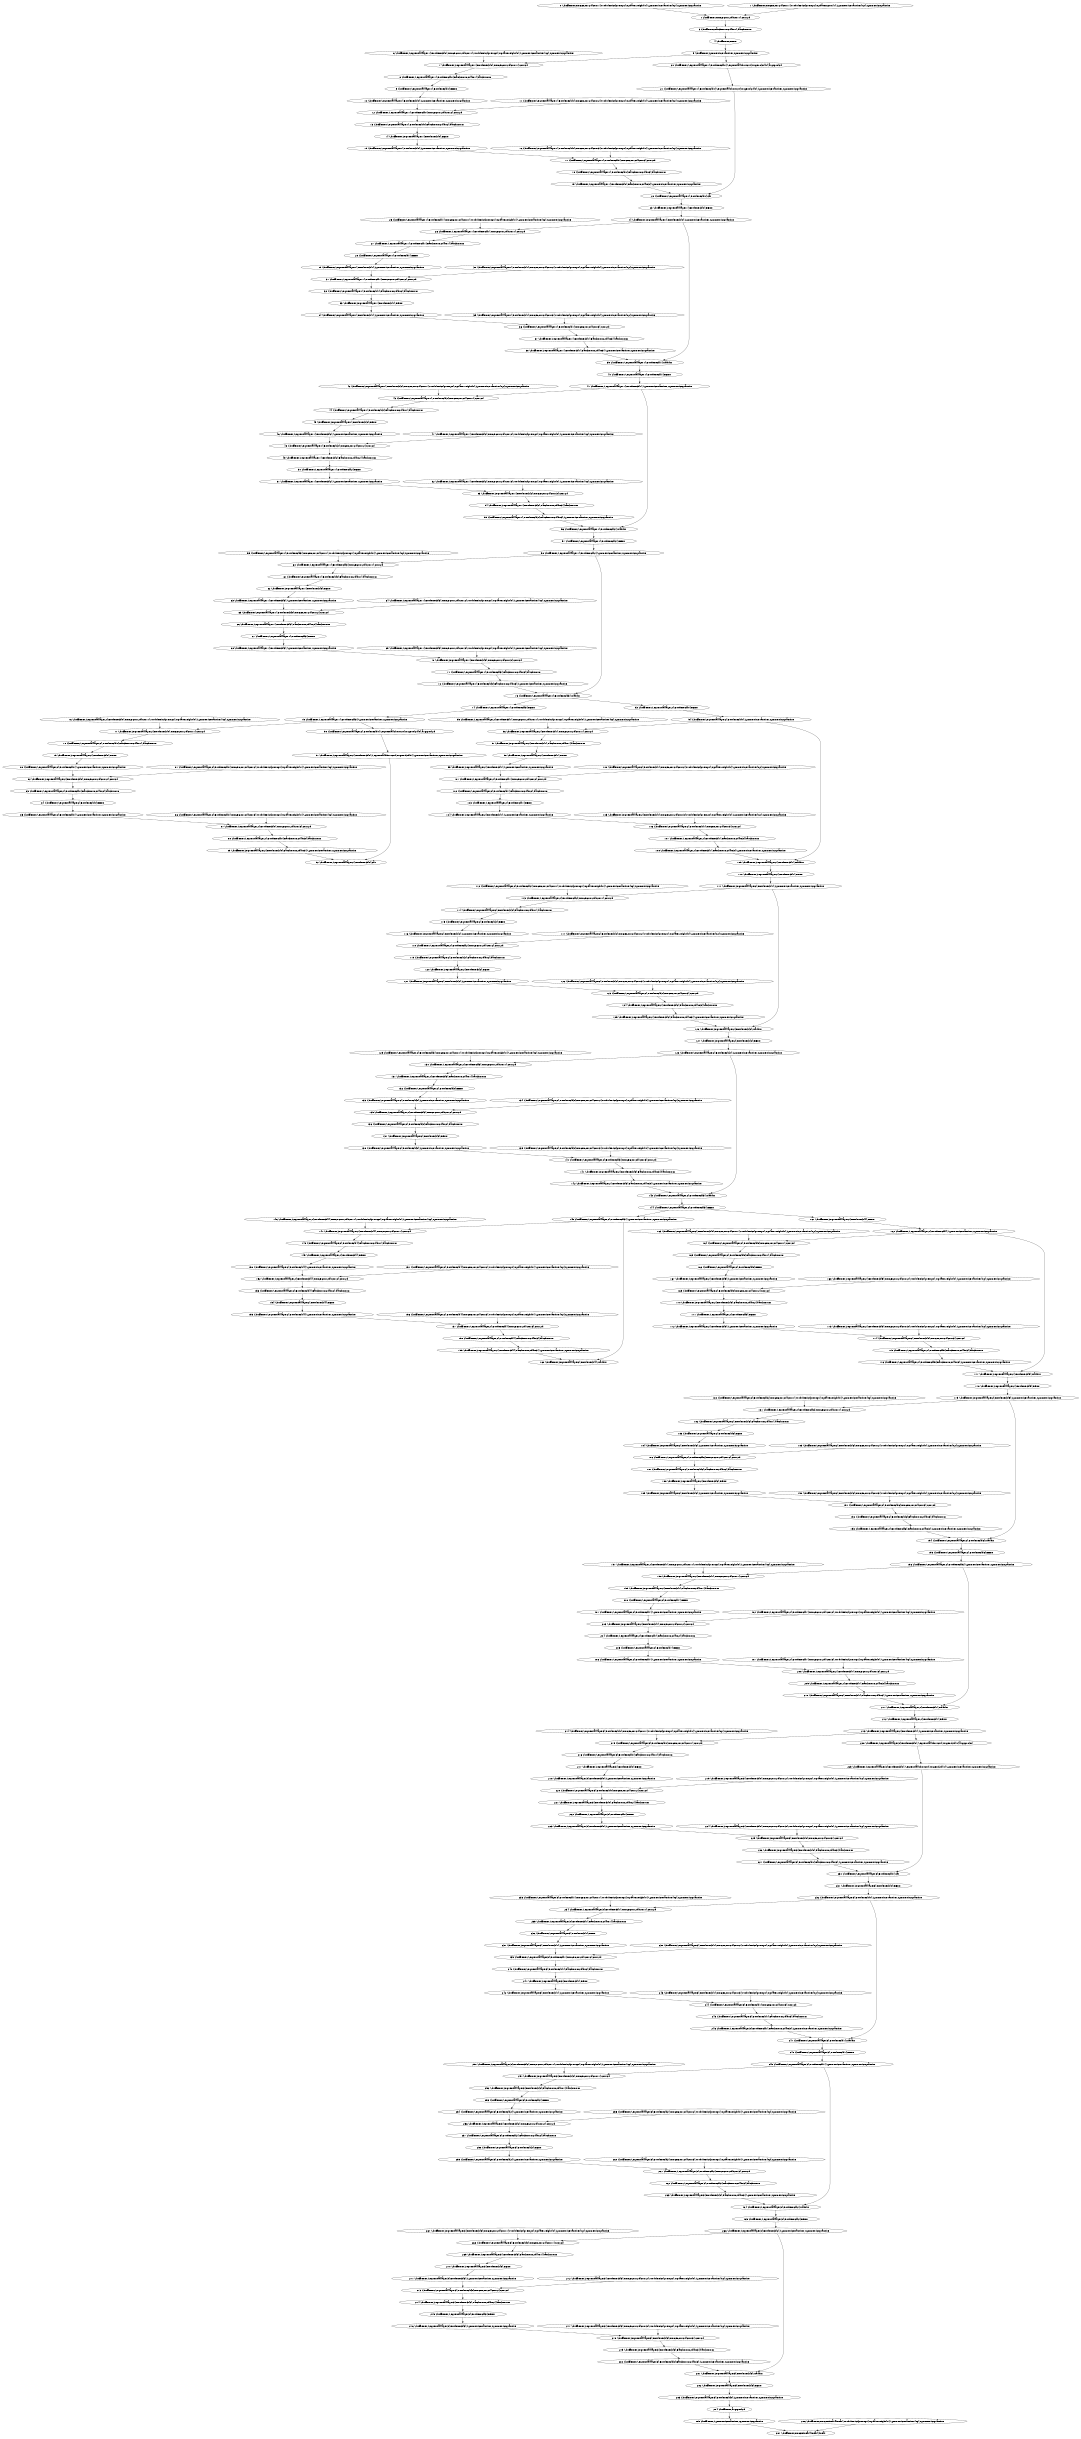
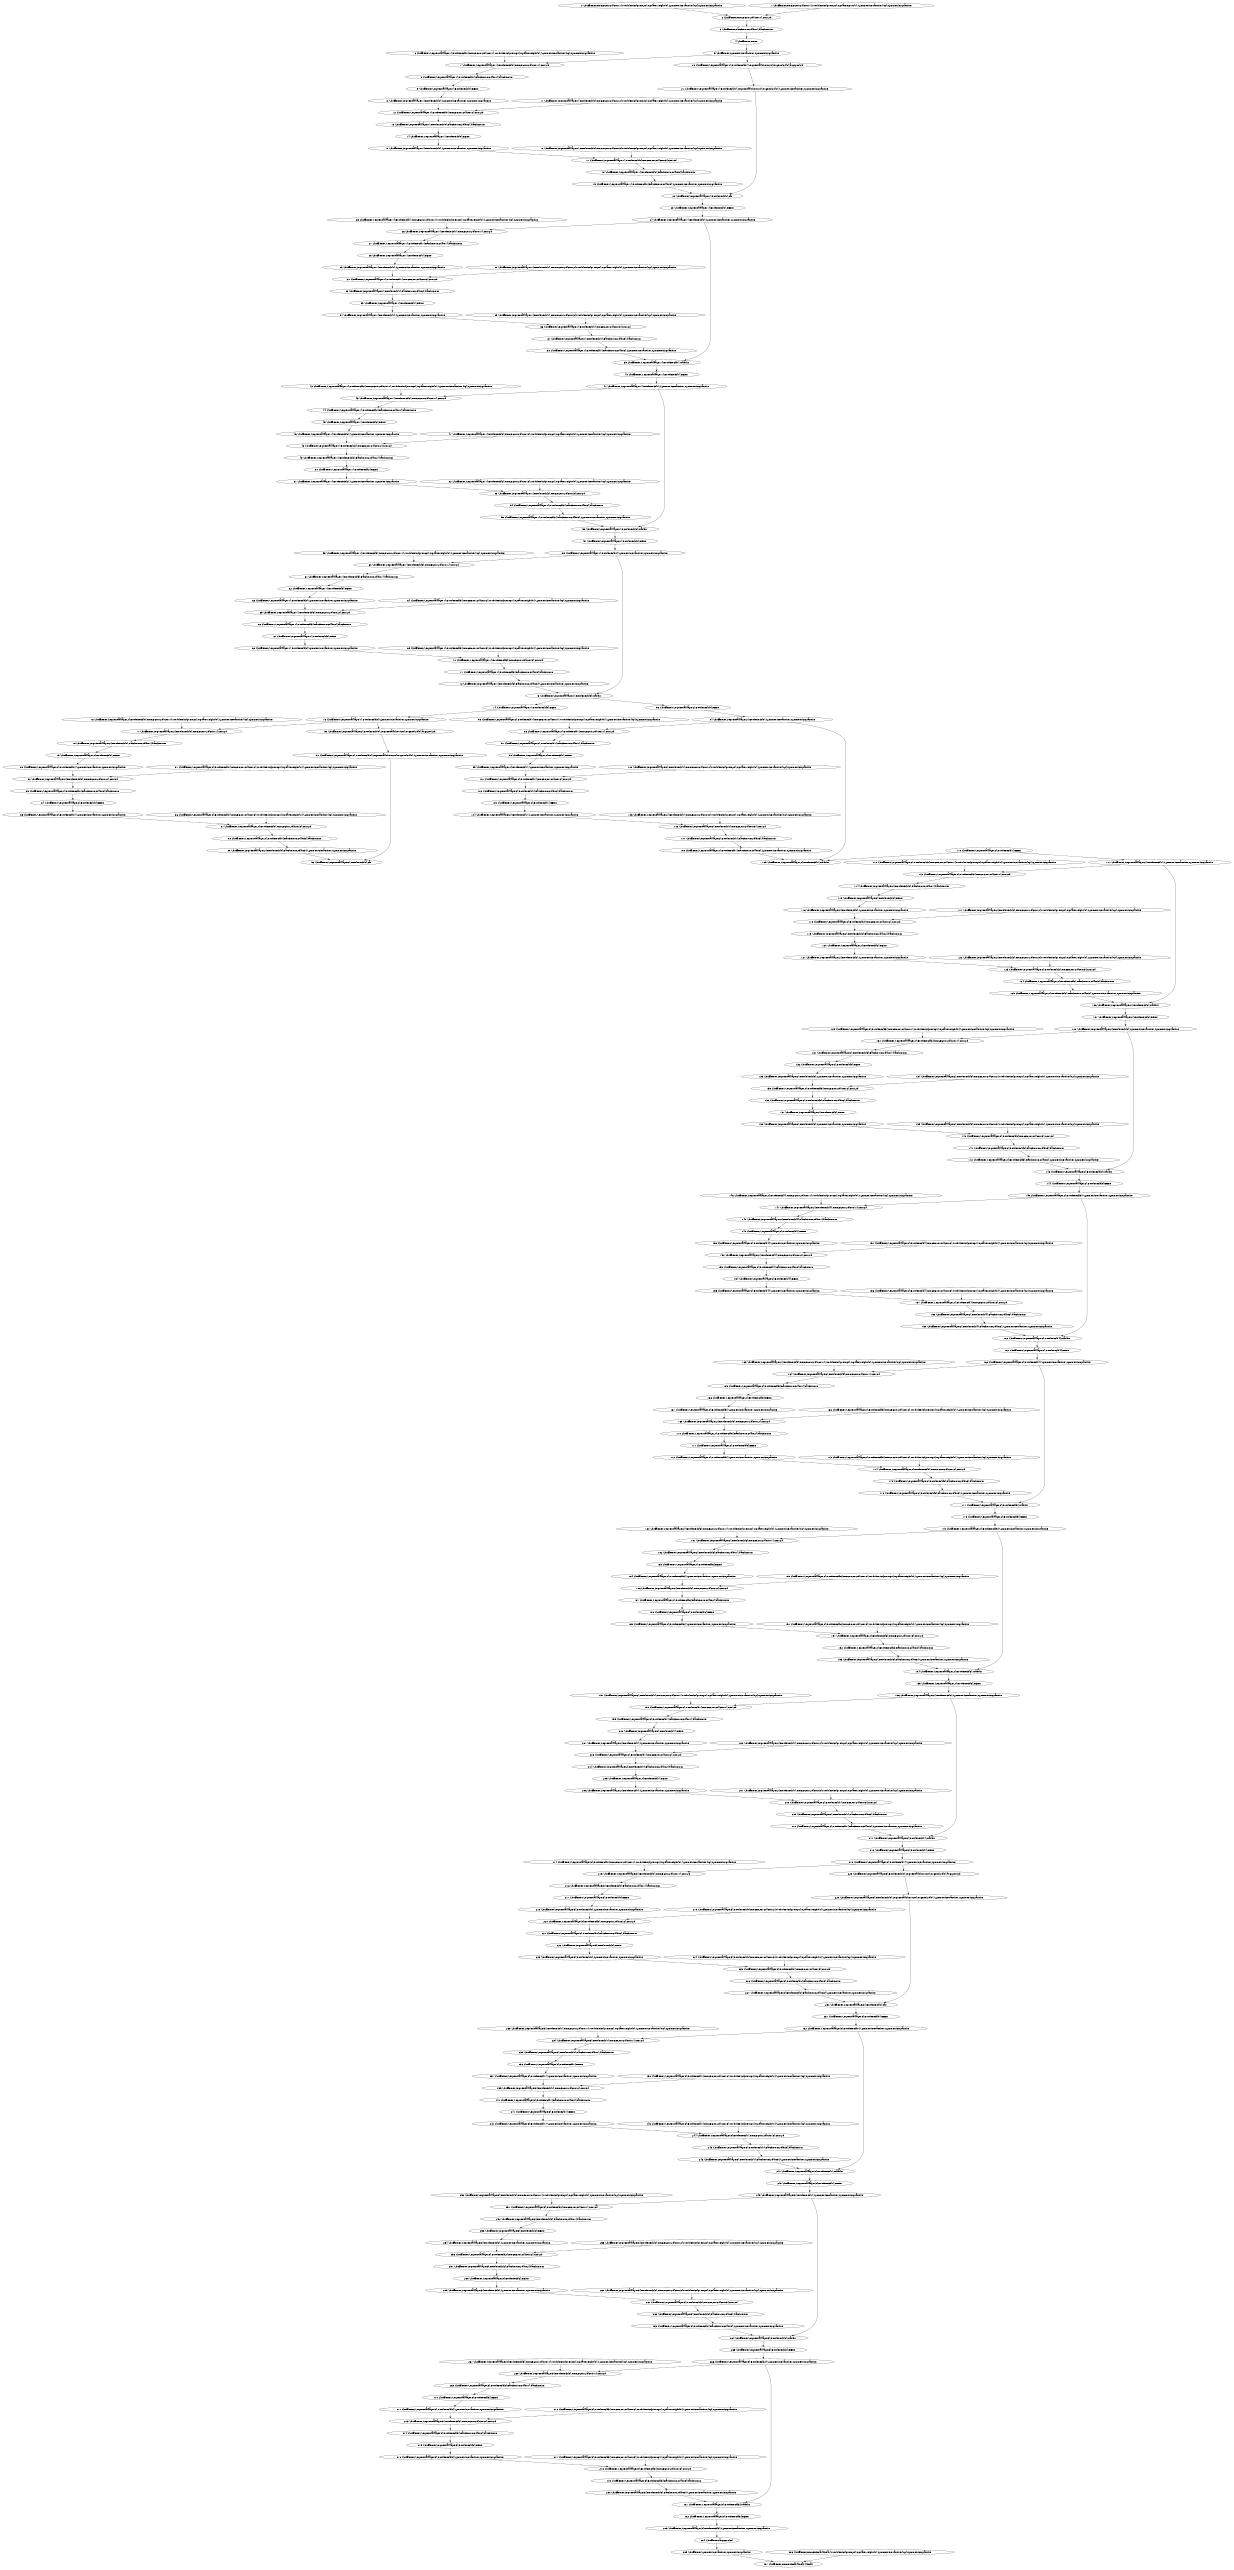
edge "109 ShuffleNet/Sequential[layer2]/Bottleneck[1]/__add__" -> "110 ShuffleNet/Sequential[layer2]/Bottleneck[1]/RELU": reversed
edge "144 ShuffleNet/Sequential[layer2]/Bottleneck[3]/RELU" -> "161 ShuffleNet/Sequential[layer2]/Bottleneck[4]/RELU": now "160 ShuffleNet/Sequential[layer2]/Bottleneck[4]/__add__" -> "161 ShuffleNet/Sequential[layer2]/Bottleneck[4]/RELU"
